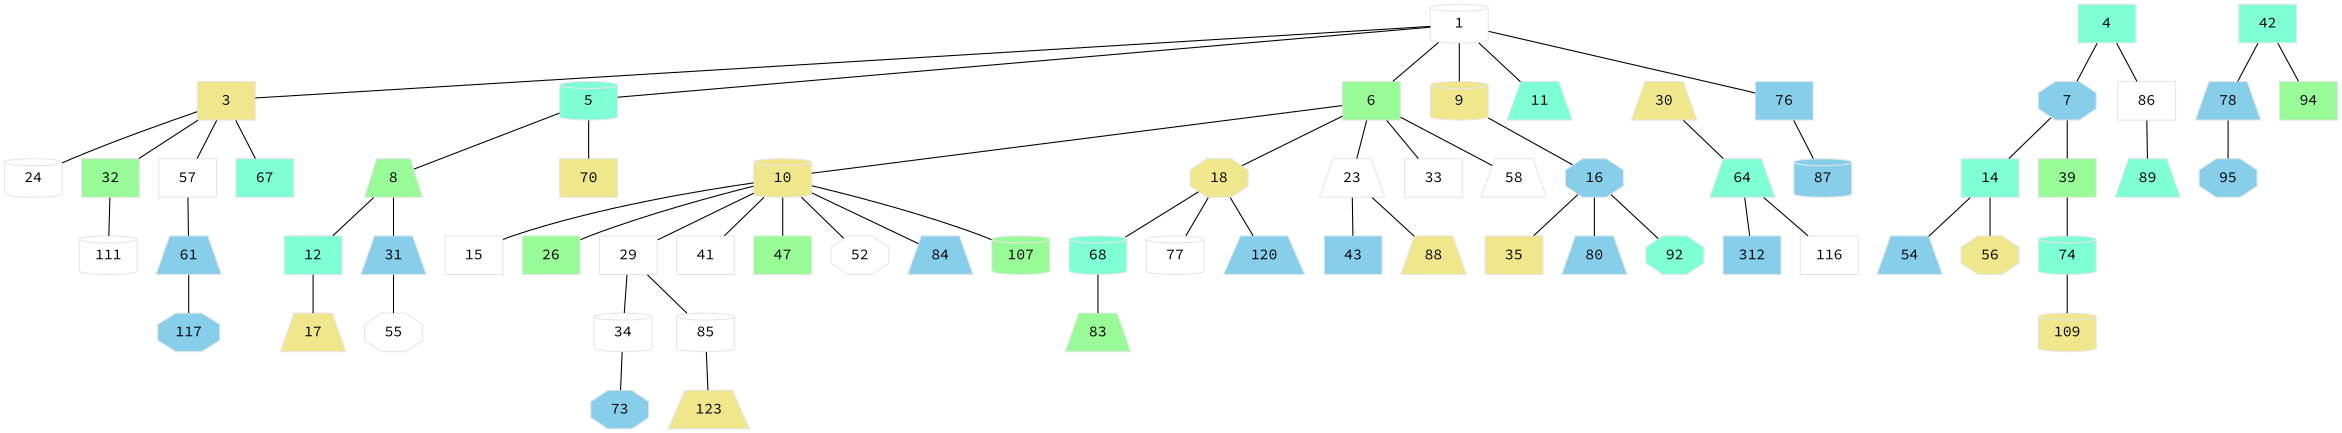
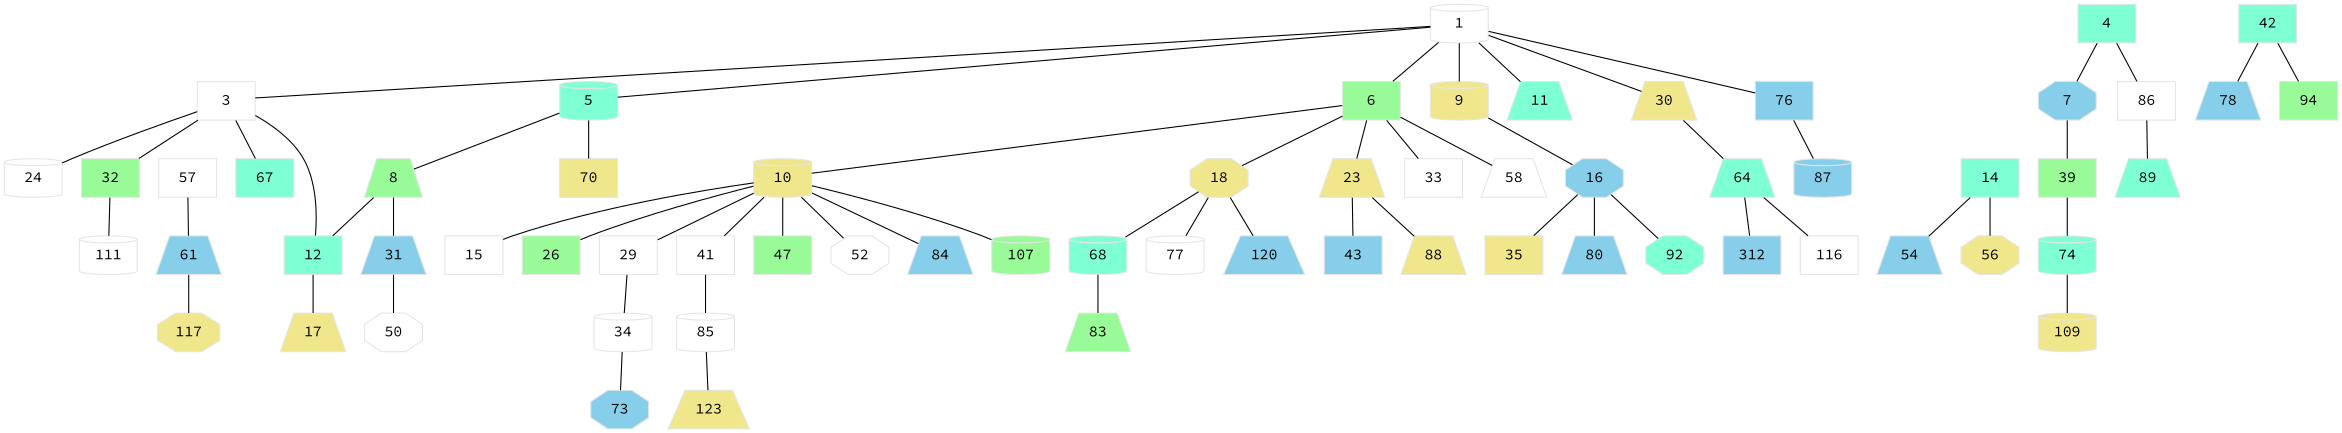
edge "1" -- "30": added
node "3": fillcolor khaki -> white
edge "7" -- "14": removed
edge "3" -- "57": now "3" -- "12"
node "23": fillcolor white -> khaki
node "95": removed
edge "29" -- "85": now "41" -- "85"
node "117": fillcolor skyblue -> khaki
node "55": label "55" -> "50"
